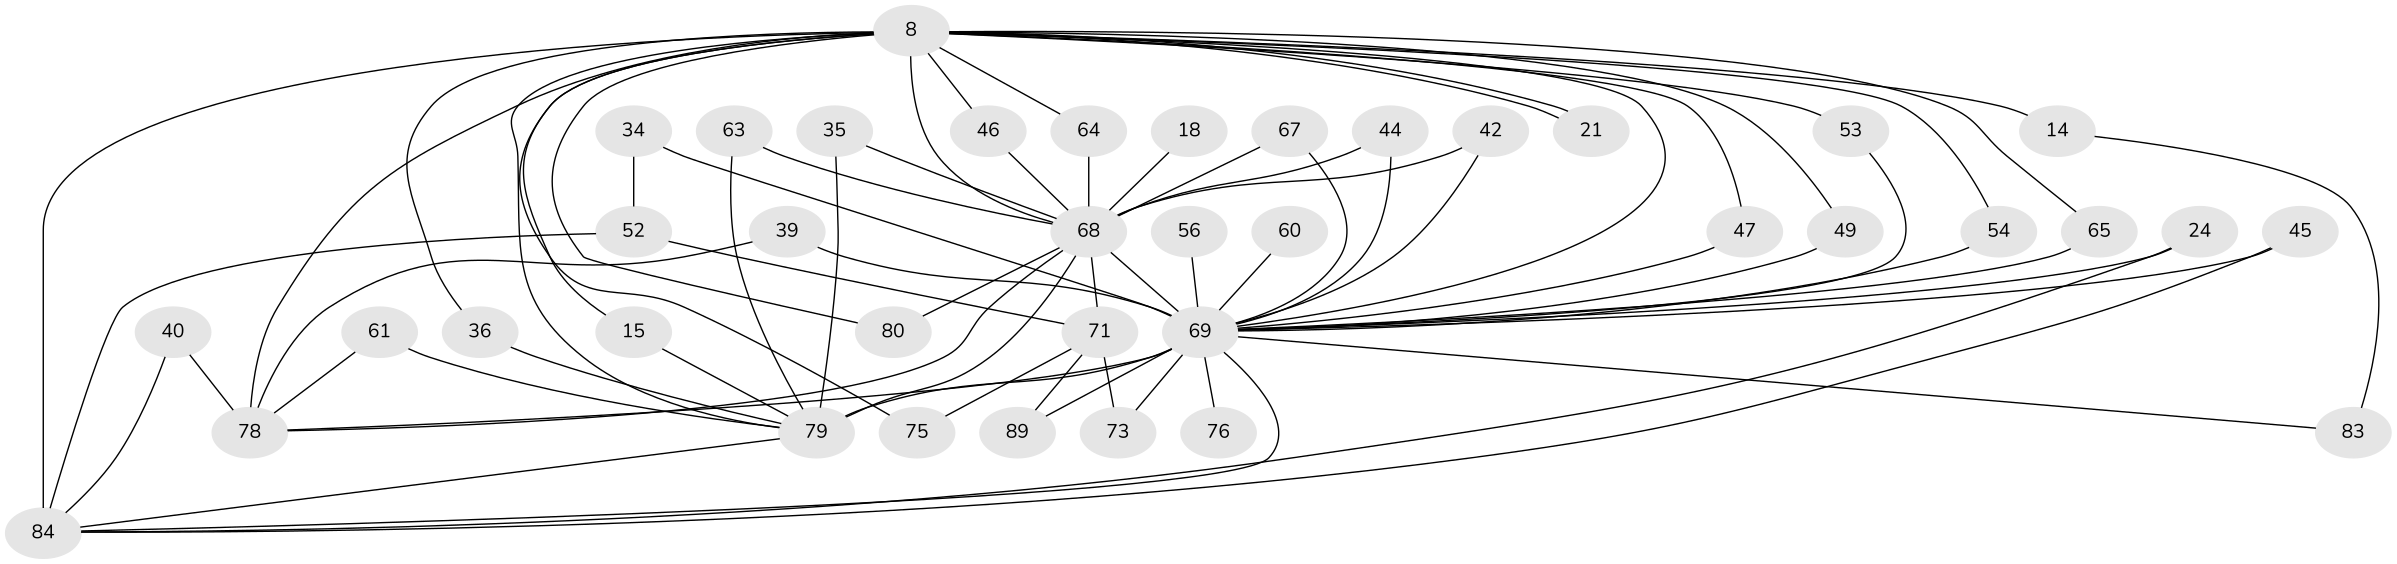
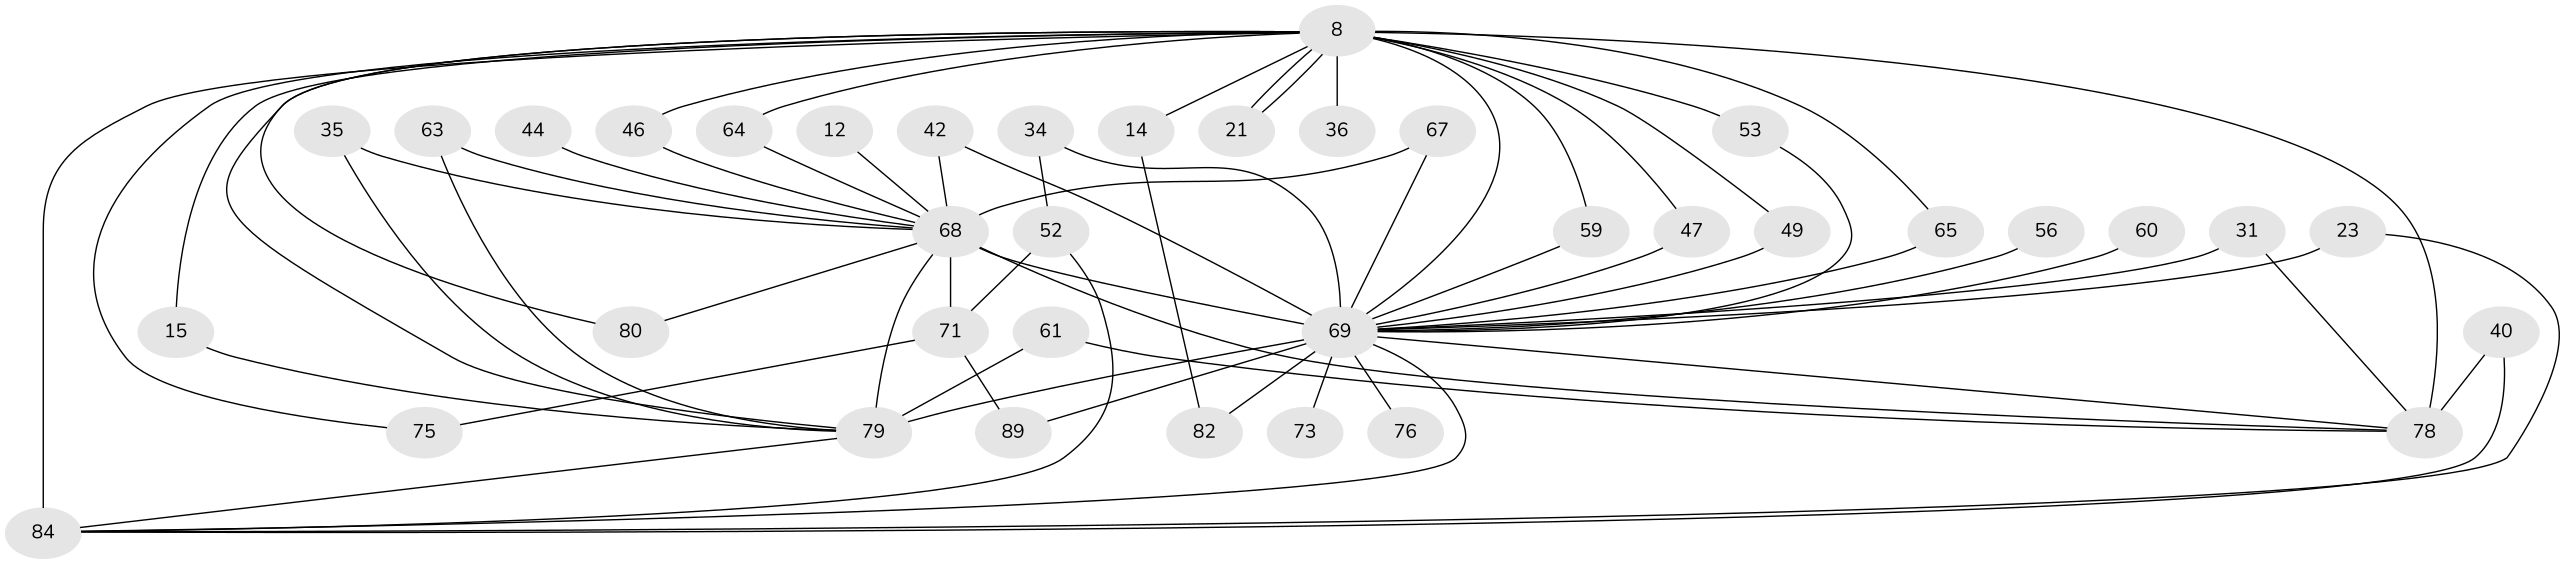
node "18": label "18" -> "12"
edge "8" -- "68": removed
node "39": label "39" -> "31"
node "54": label "54" -> "59"
node "24": label "24" -> "23"
node "45": removed
edge "44" -- "69": removed
edge "36" -- "79": removed
edge "71" -- "73": removed
node "83": label "83" -> "82"
